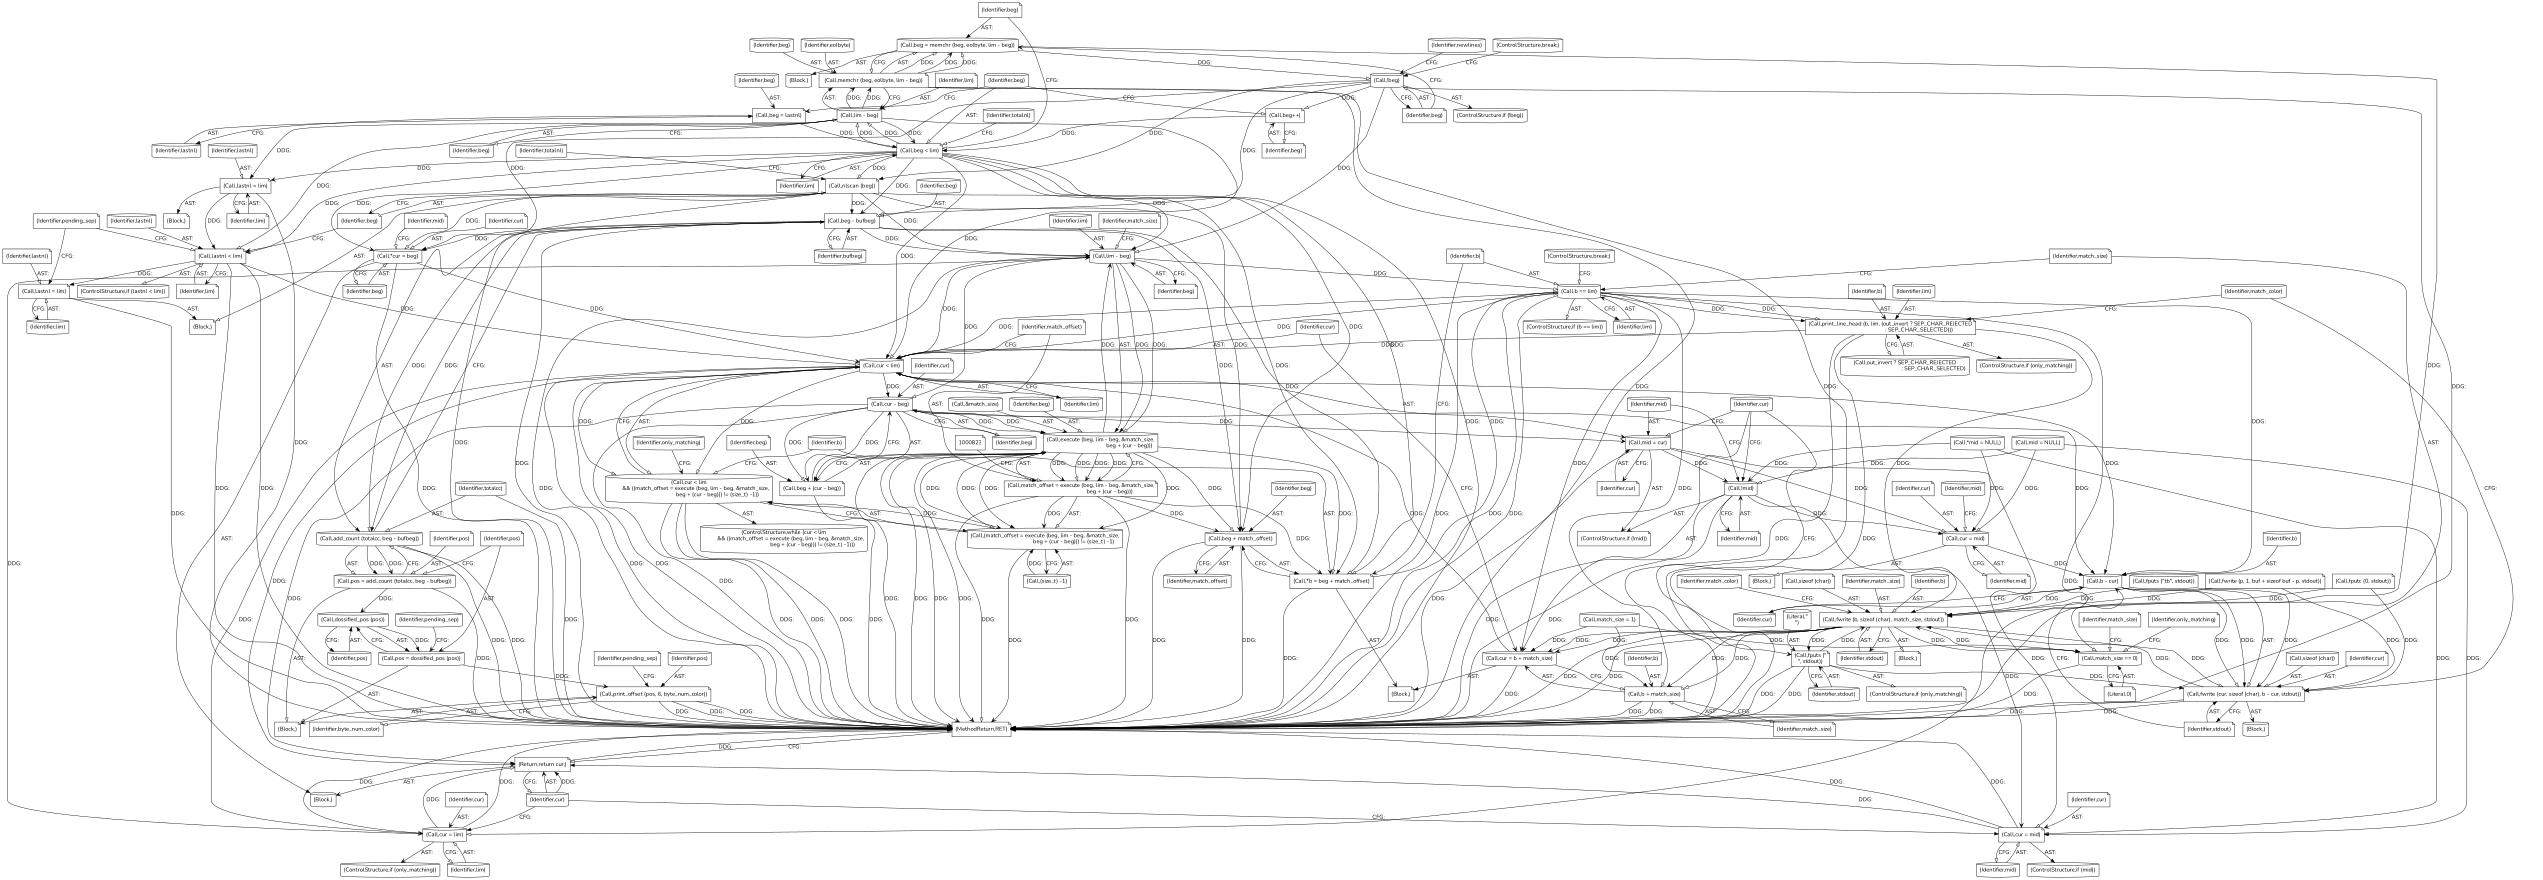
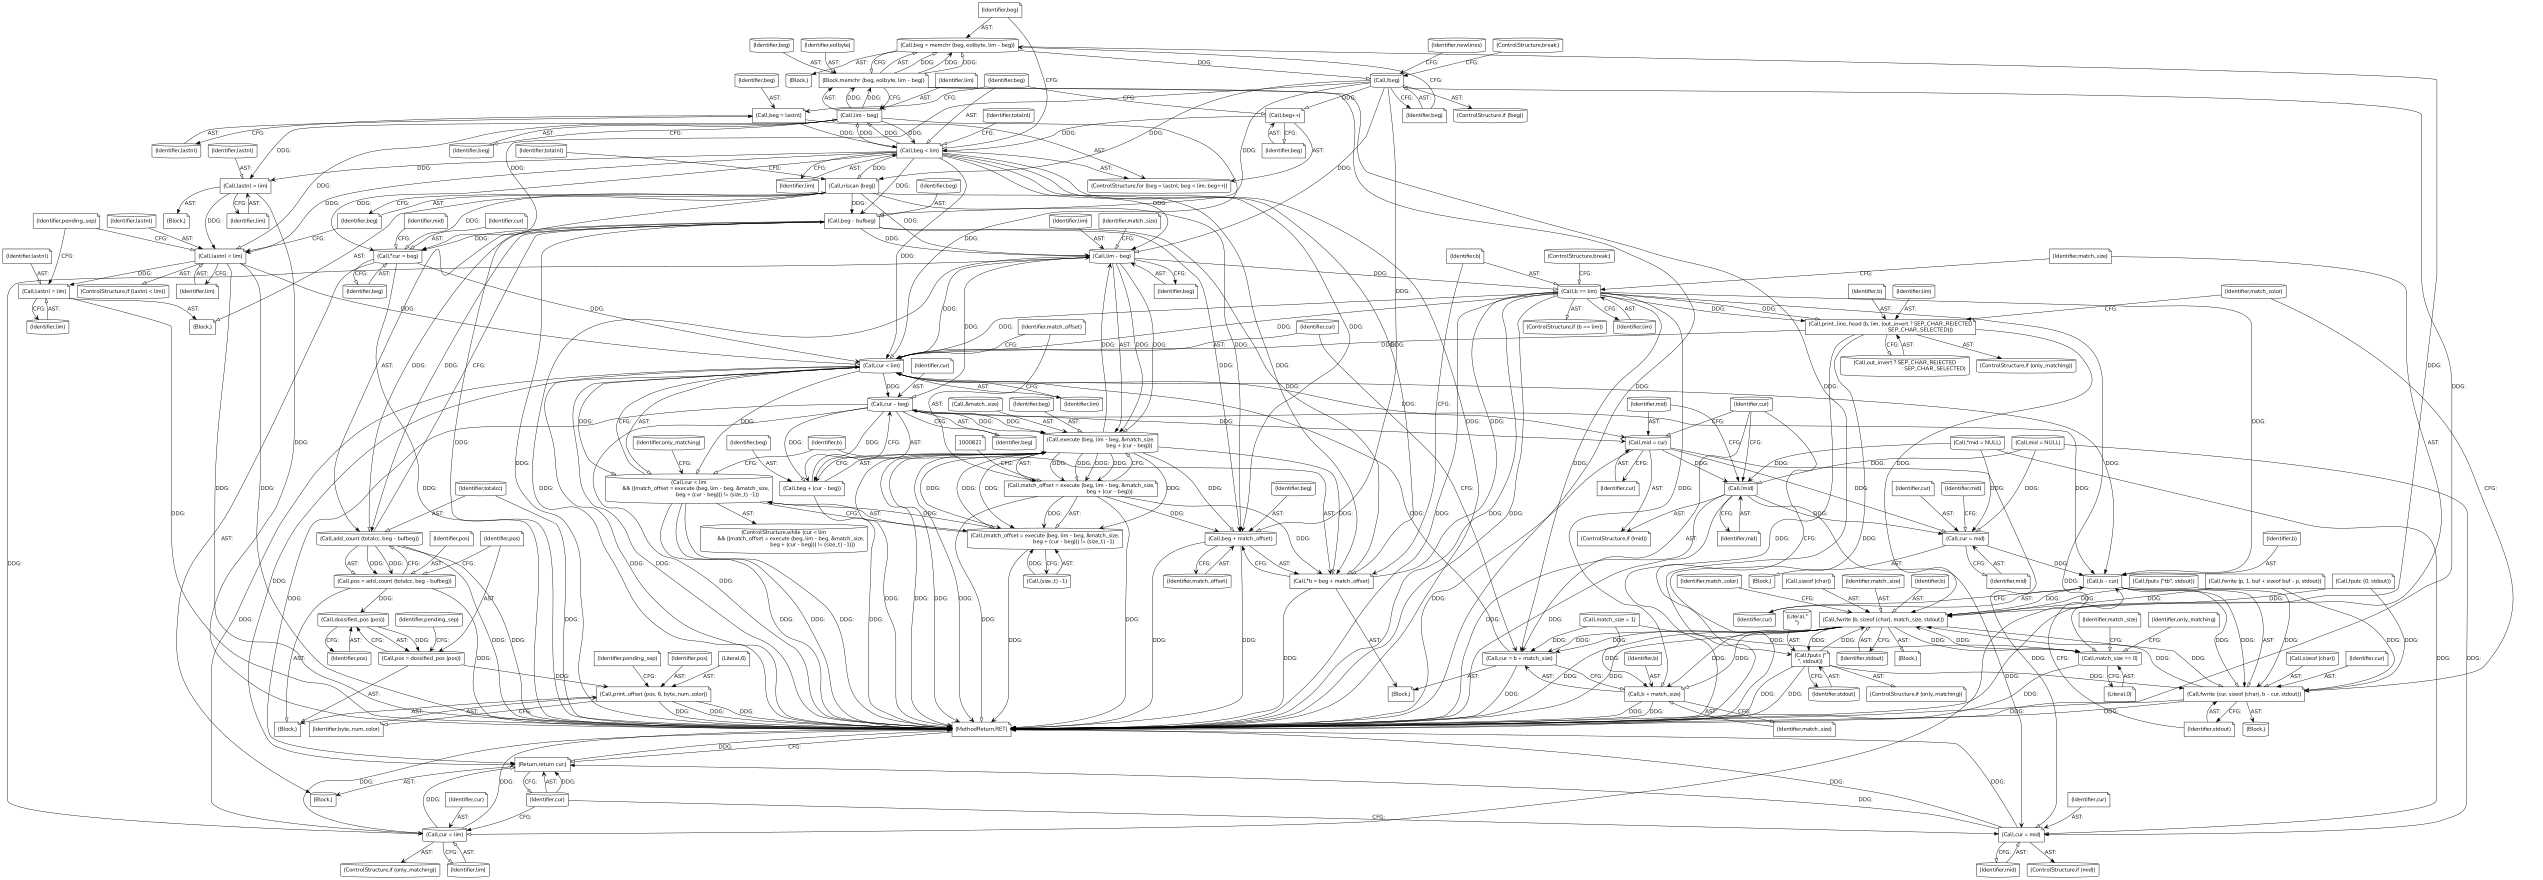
node "(Call,memchr (beg, eolbyte, lim - beg))": label "(Call,memchr (beg, eolbyte, lim - beg))" -> "(Block,memchr (beg, eolbyte, lim - beg))"
node "(ControlStructure,for (beg = lastnl; beg < lim; beg++))": added
node "(Identifier,bufbeg)": removed
edge "(Call,!beg)" -> "(Call,beg + match_offset)": added, label "DDG:"
edge "(Call,cur < lim)" -> "(Call,mid = cur)": label "AST: " -> "DDG: "
node "(Literal,6)": added
